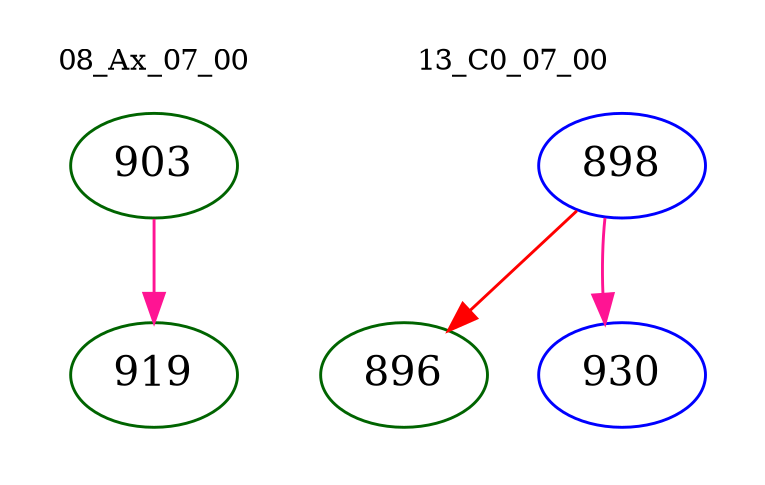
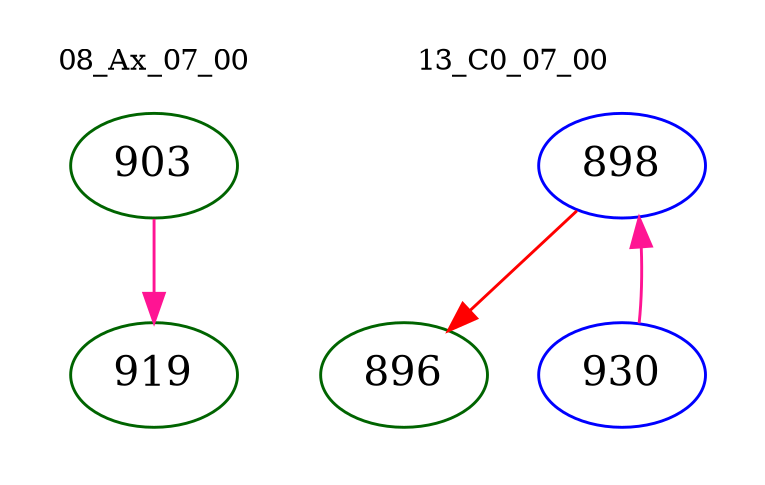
edge "898" -> "930": reversed
